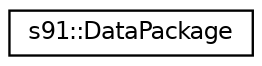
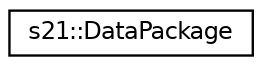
node "s91::DataPackage": label "s91::DataPackage" -> "s21::DataPackage"
